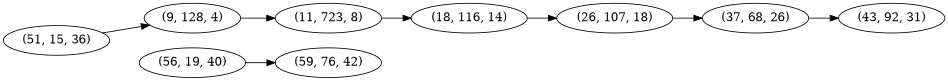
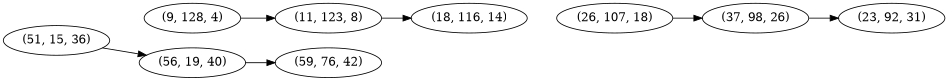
node "(11, 723, 8)": label "(11, 723, 8)" -> "(11, 123, 8)"
edge "(18, 116, 14)" -> "(26, 107, 18)": removed
node "(37, 68, 26)": label "(37, 68, 26)" -> "(37, 98, 26)"
node "(43, 92, 31)": label "(43, 92, 31)" -> "(23, 92, 31)"
edge "(51, 15, 36)" -> "(9, 128, 4)": now "(51, 15, 36)" -> "(56, 19, 40)"
